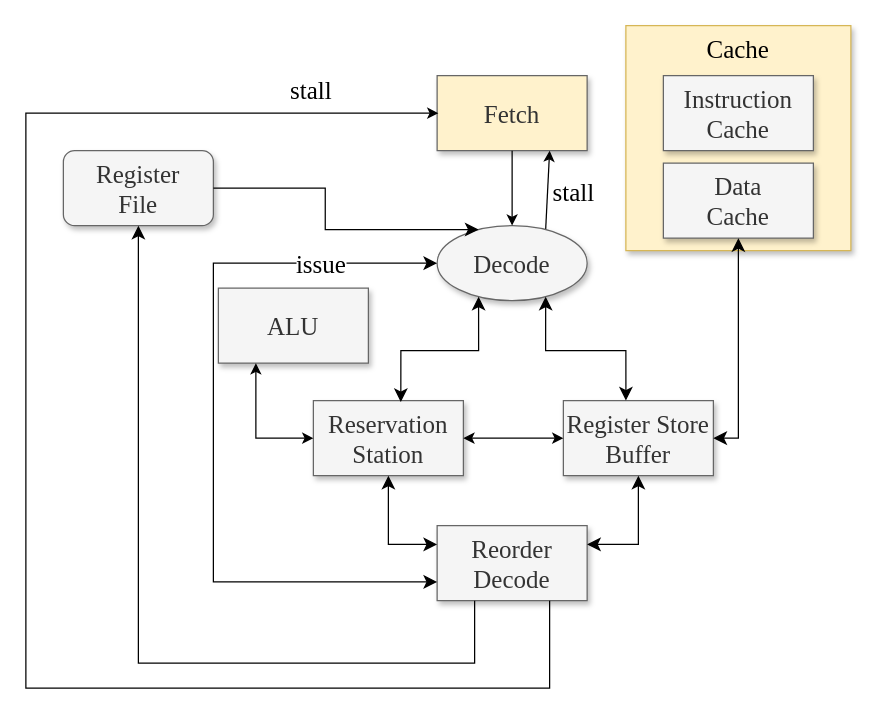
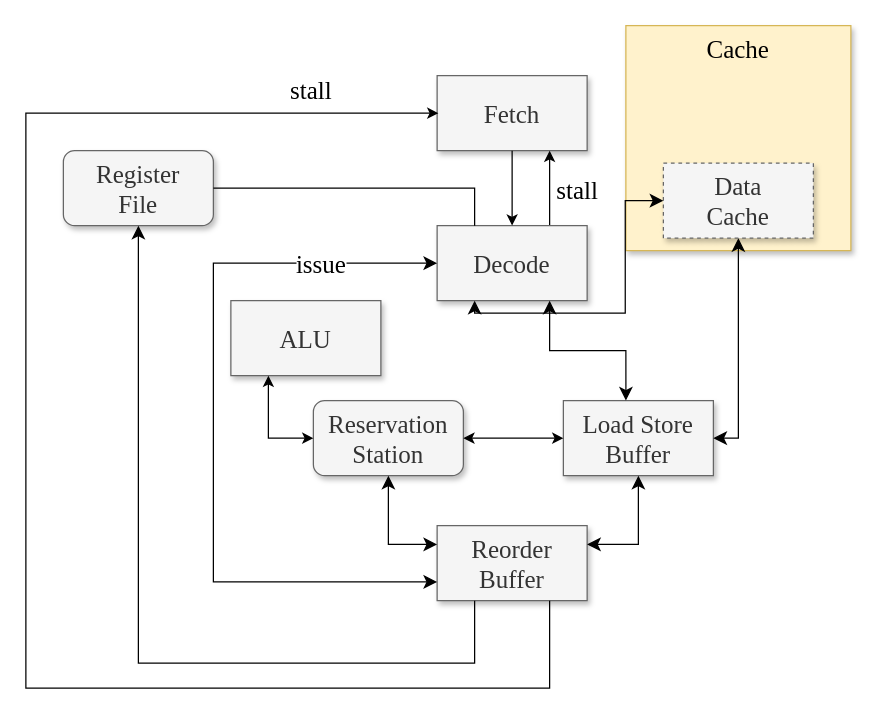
node "Fetch": fillcolor #fff2cc -> #f5f5f5
node "Instruction Cache": removed
node "Data Cache": style solid -> dashed
edge "Register File" -> "Decode": arrowhead classic -> none
node "Decode": shape ellipse -> rectangle
node "ALU": moved (293, 326) -> (306, 338)
edge "Decode" -- "Reservation Station": now "Decode" -- "Data Cache"
node "Reservation Station": shape rectangle -> rounded rectangle
node "Register Store Buffer": label "Register Store Buffer" -> "Load Store Buffer"
node "Reorder Decode": label "Reorder Decode" -> "Reorder Buffer"
